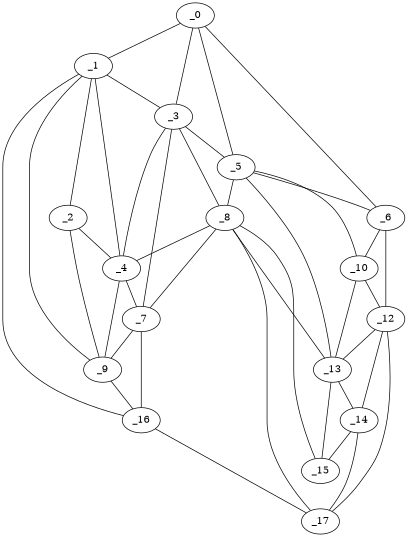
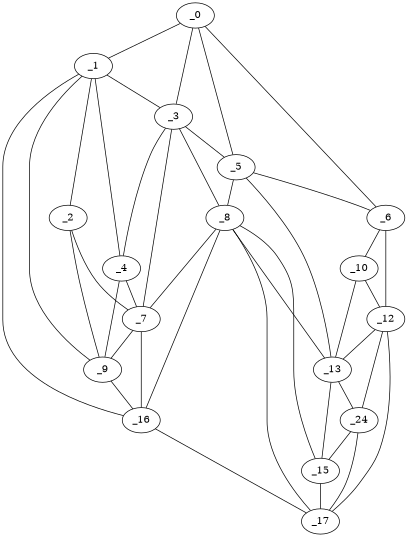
edge "_5" -- "_10": removed
edge "_2" -- "_4": now "_2" -- "_7"
edge "_8" -- "_4": now "_8" -- "_16"
node "_14": label "_14" -> "_24"
edge "_15" -- "_17": added
